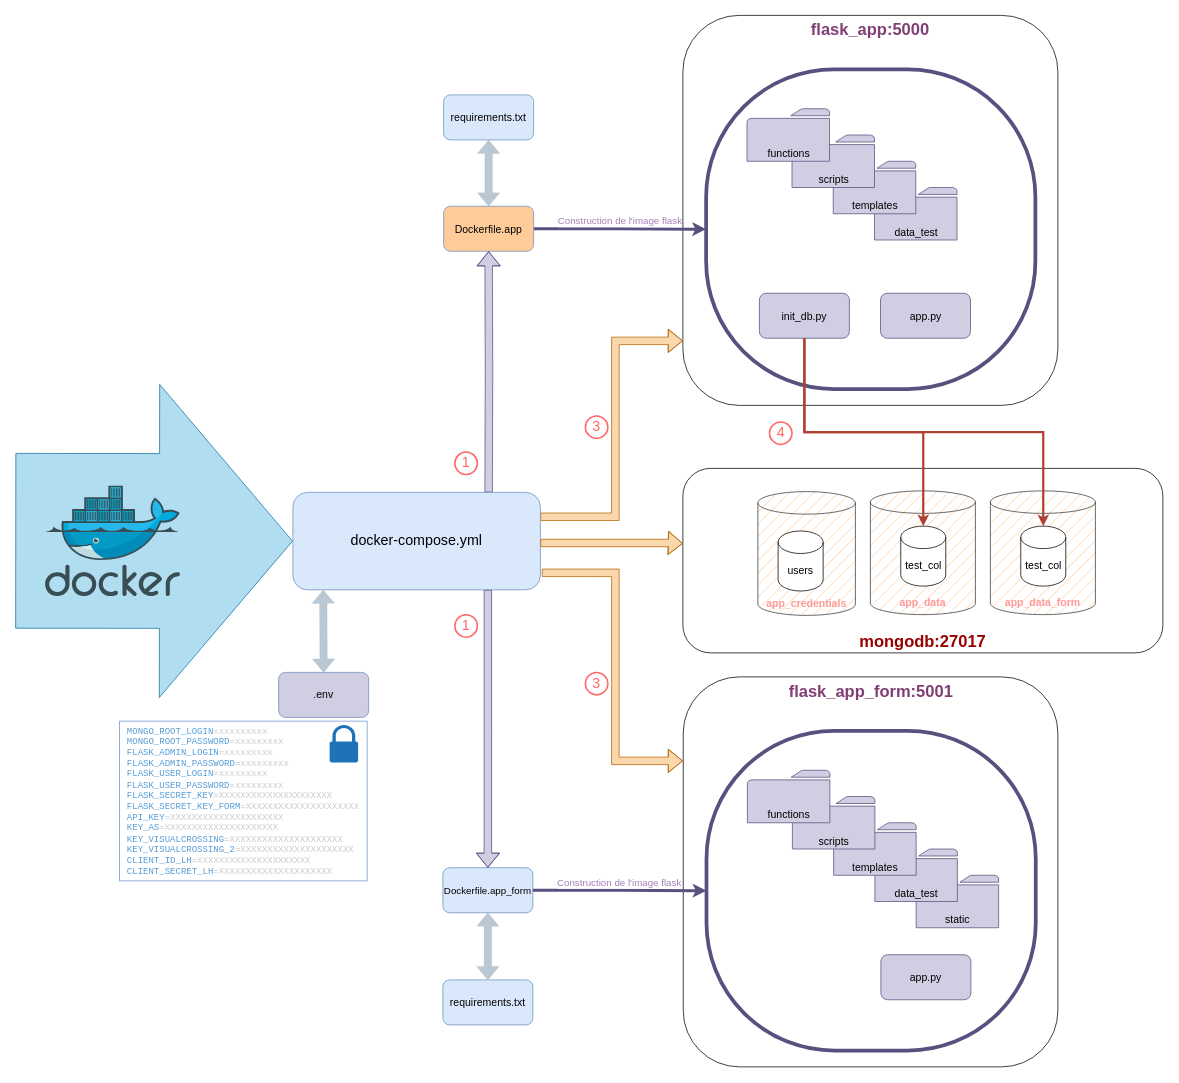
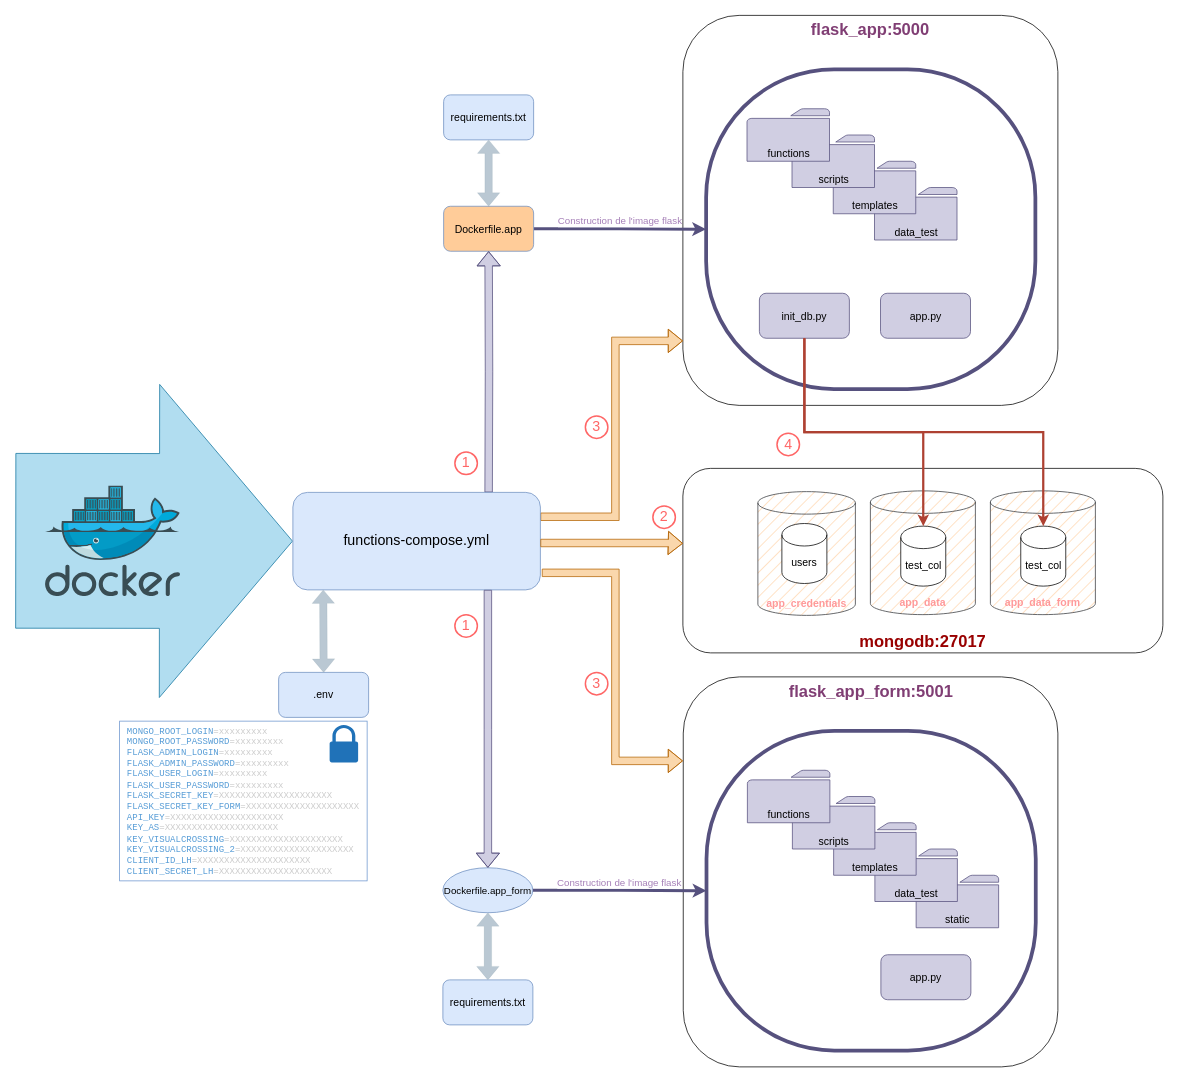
node "4": moved (781, 433) -> (788, 444)
node "2": added
node "docker-compose.yml": label "docker-compose.yml" -> "functions-compose.yml"
node "users": moved (801, 561) -> (804, 554)
node ".env": fillcolor #d0cee2 -> #dae8fc
node "Dockerfile.app_form": shape rounded rectangle -> ellipse
